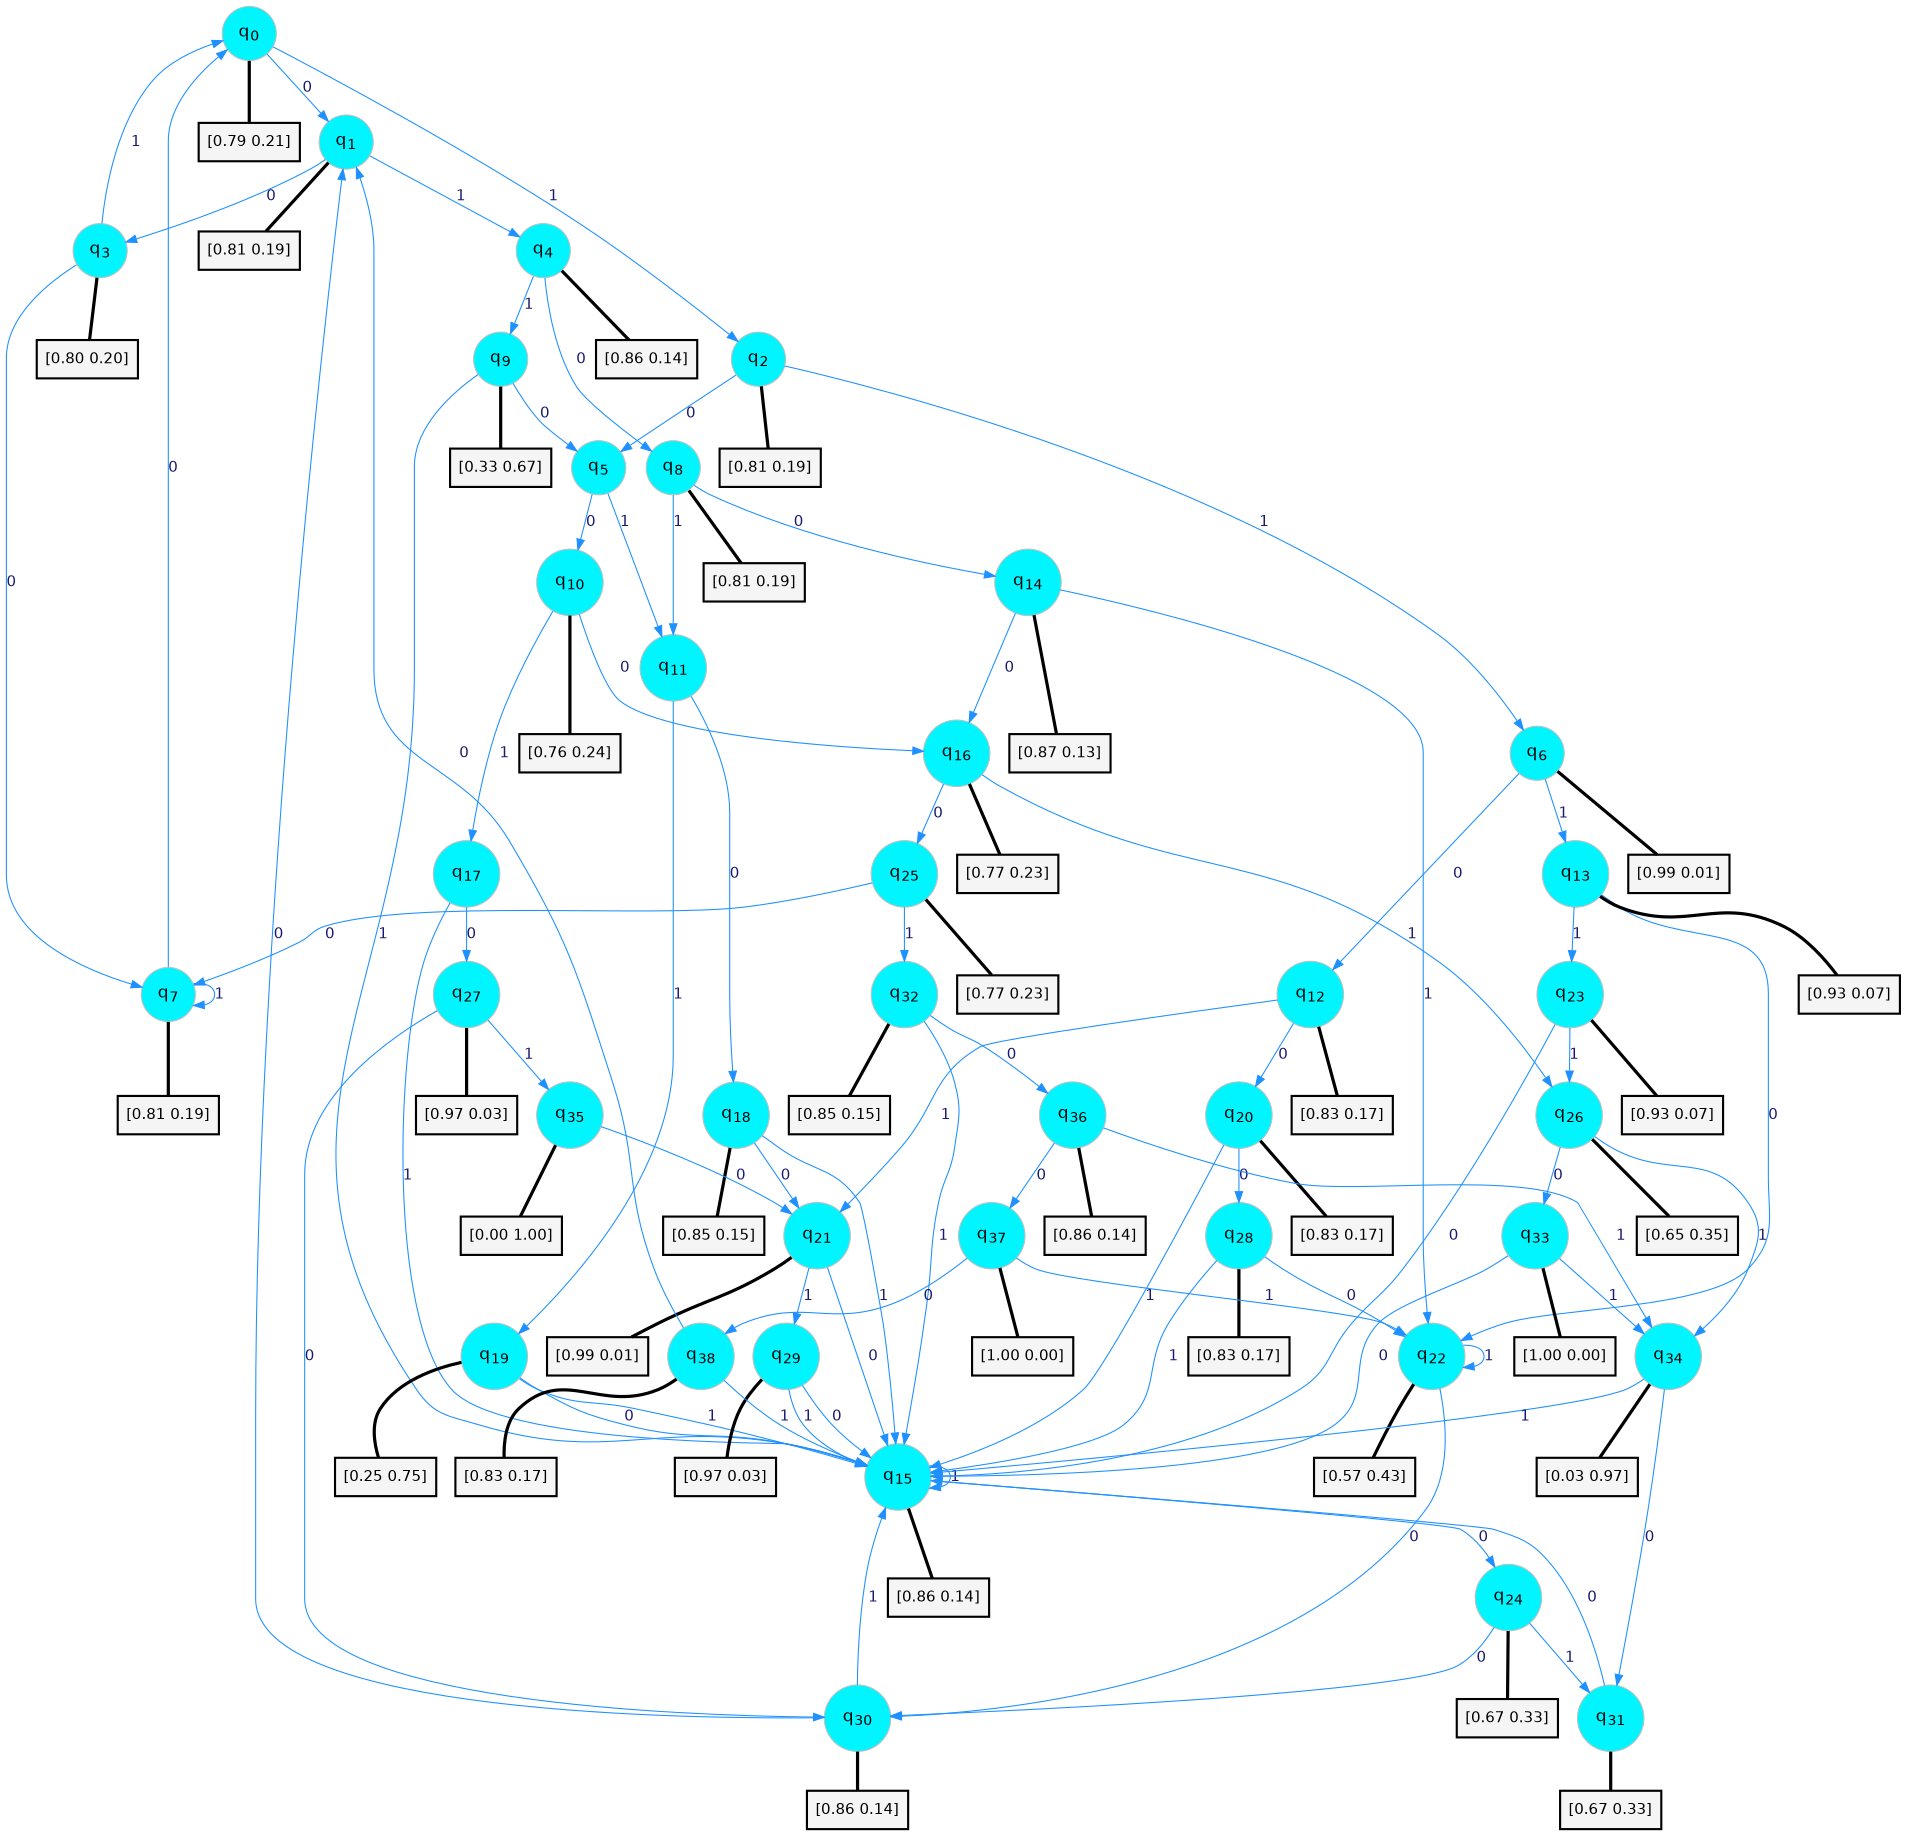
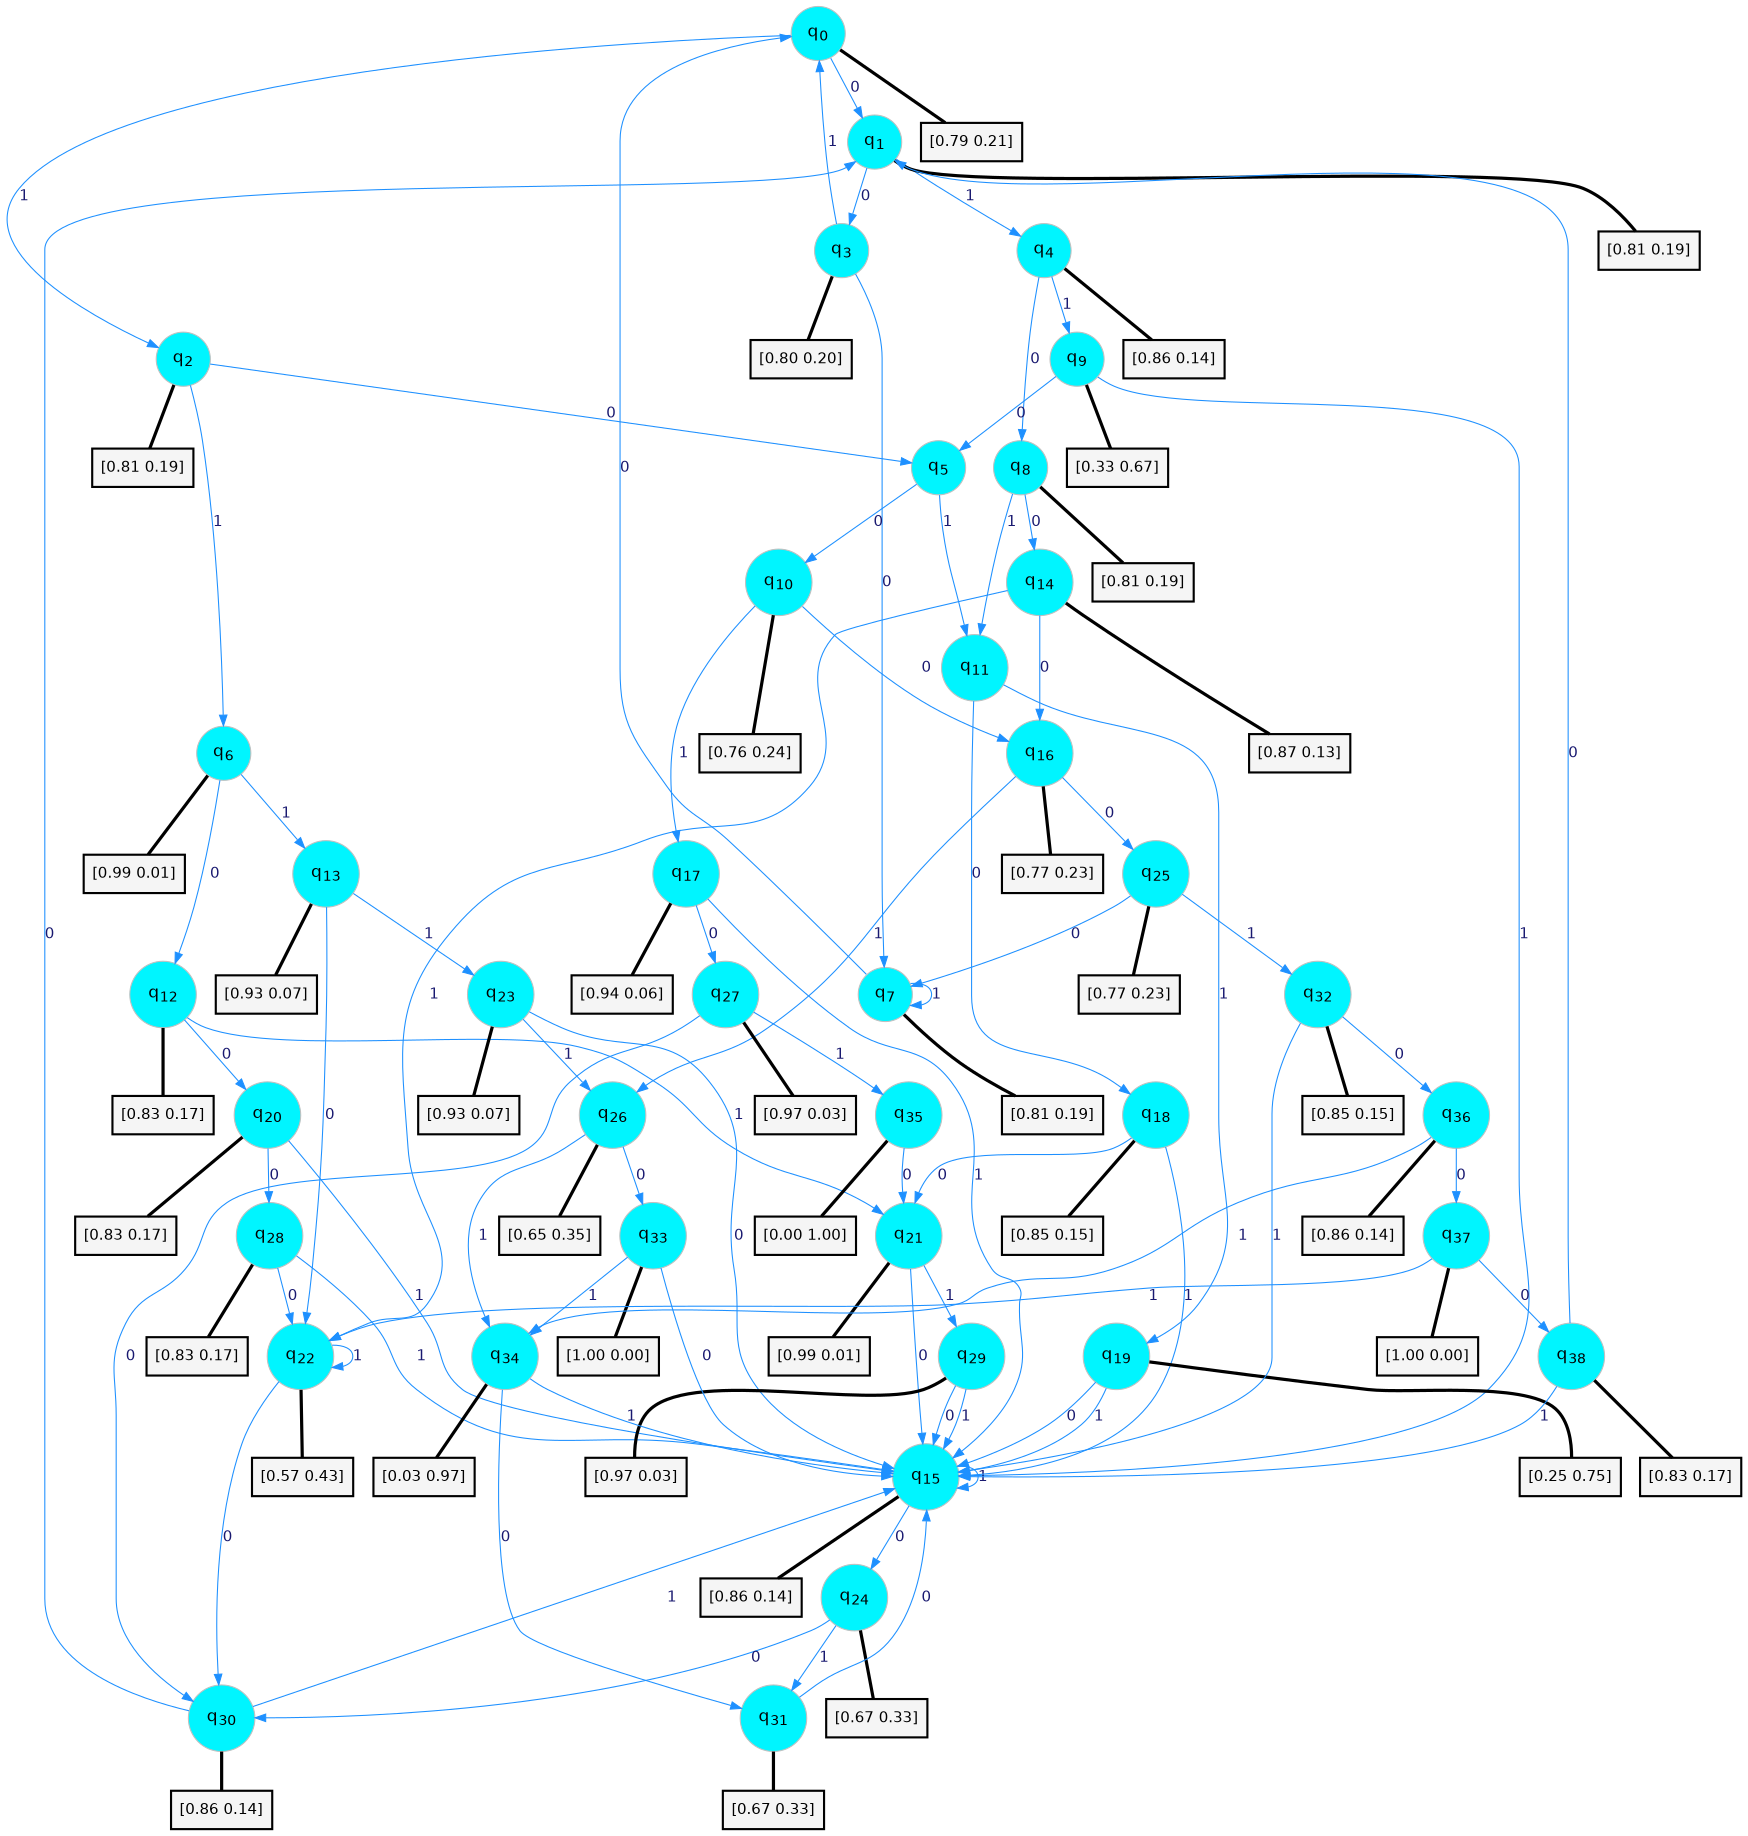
node "[0.94 0.06]": added
